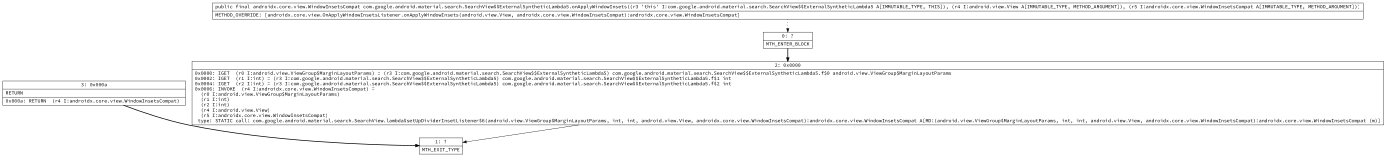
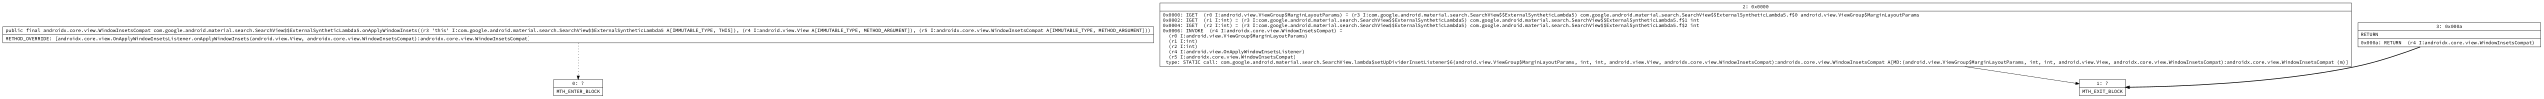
edge "0: ?" -> "2: 0x0000": removed
node "2: 0x0000": text "(r4 I:android.view.View)" -> "(r4 I:android.view.OnApplyWindowInsetsListener)"
node "1: ?": text "MTH_EXIT_TYPE" -> "MTH_EXIT_BLOCK"
